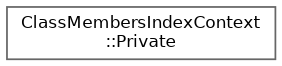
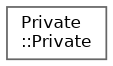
node "ClassMembersIndexContext ::Private": label "ClassMembersIndexContext ::Private" -> "Private ::Private"
